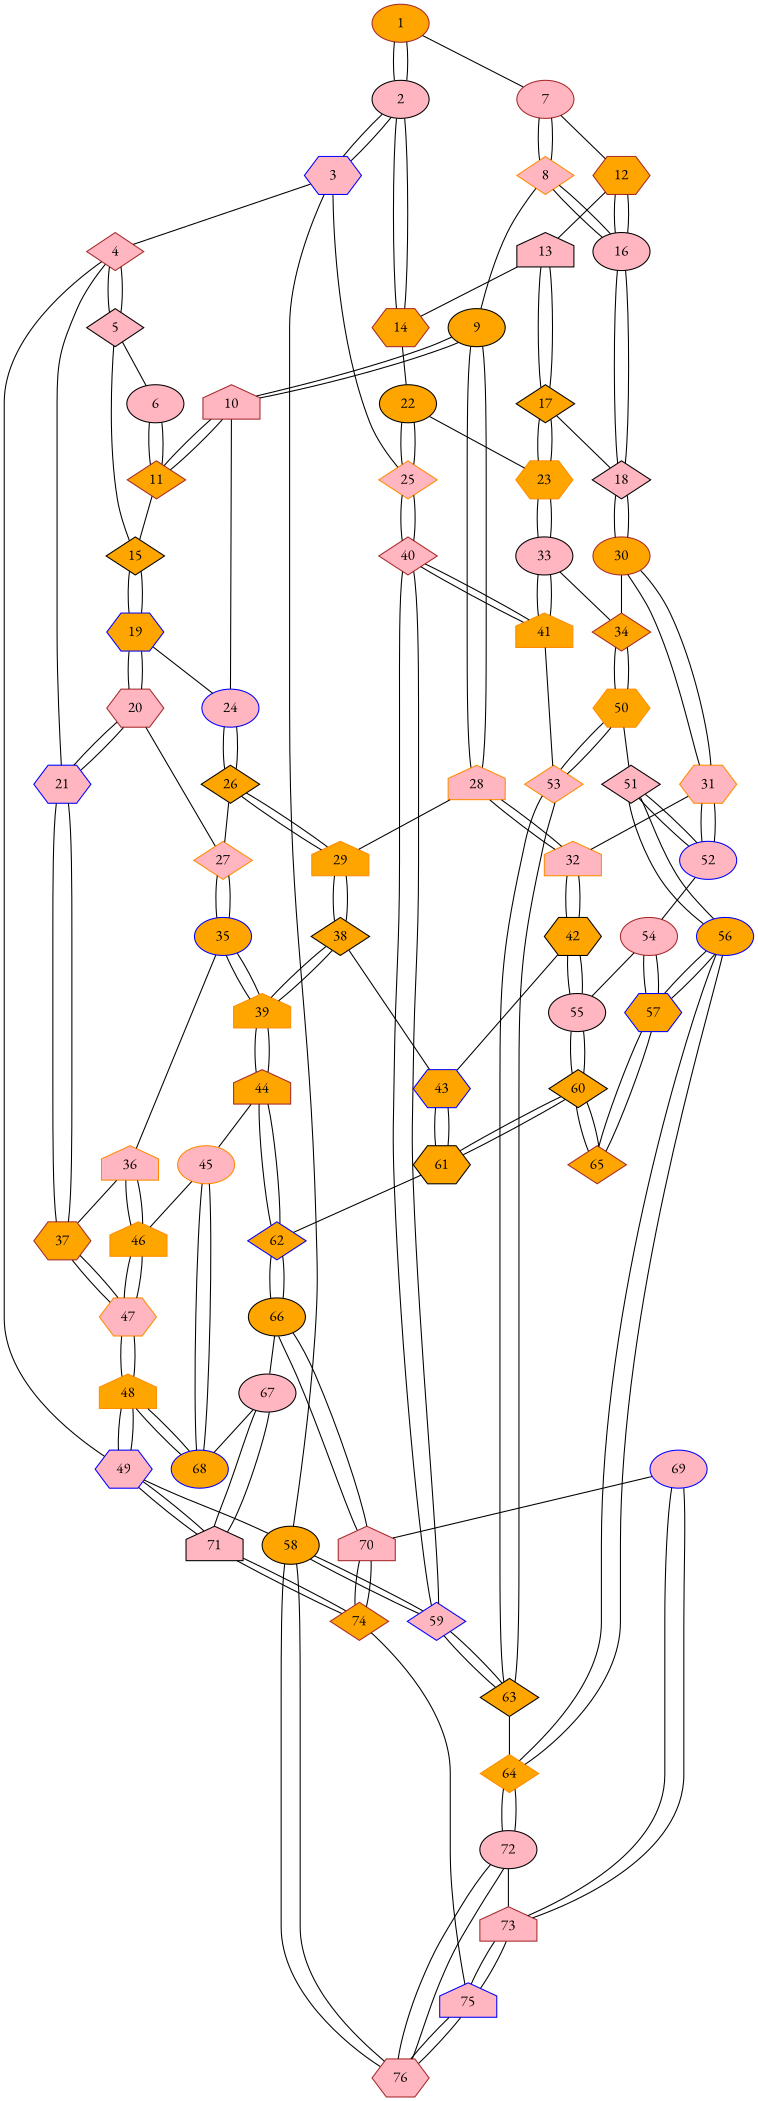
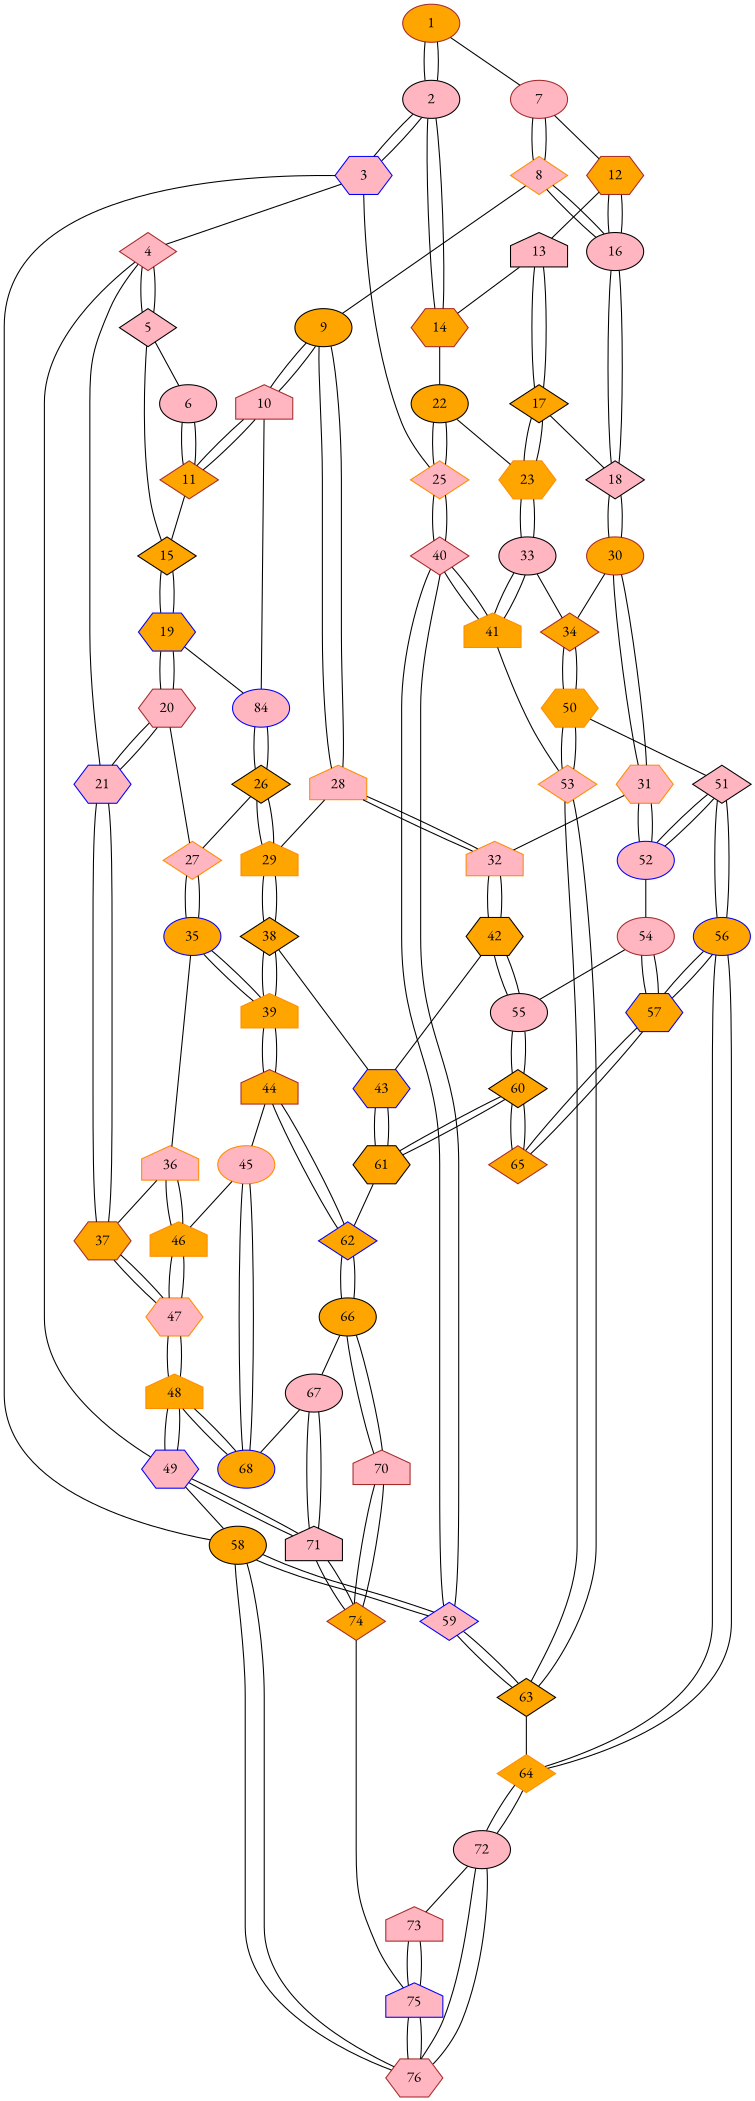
node "24": label "24" -> "84"
node "69": removed
